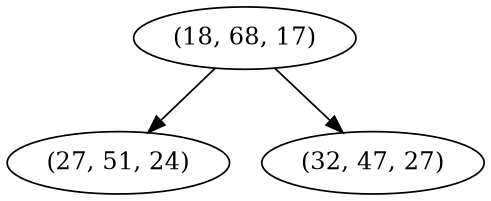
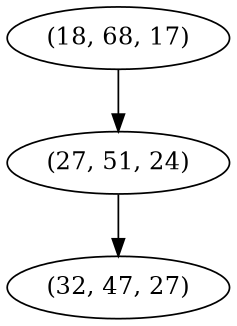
edge "(18, 68, 17)" -> "(32, 47, 27)": now "(27, 51, 24)" -> "(32, 47, 27)"
